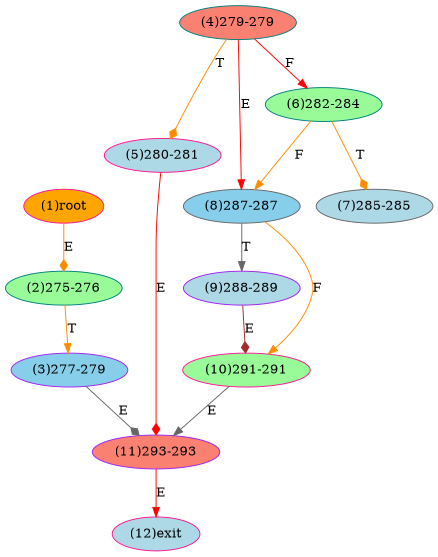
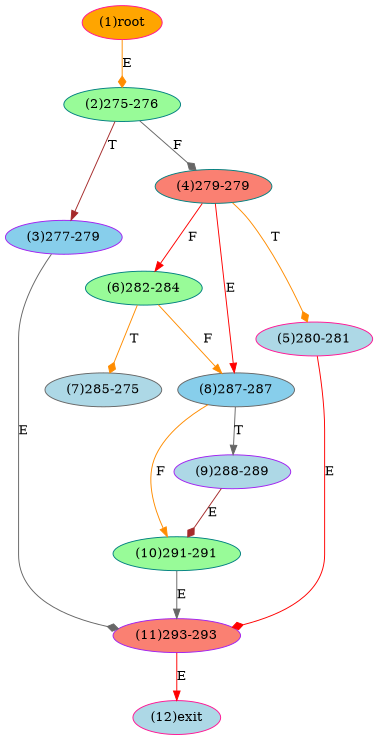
edge "(2)275-276" -> "(4)279-279": added, label "F"
node "(7)285-285": label "(7)285-285" -> "(7)285-275"
edge "(2)275-276" -> "(3)277-279": color darkorange -> brown
node "(10)291-291": color deeppink -> teal
